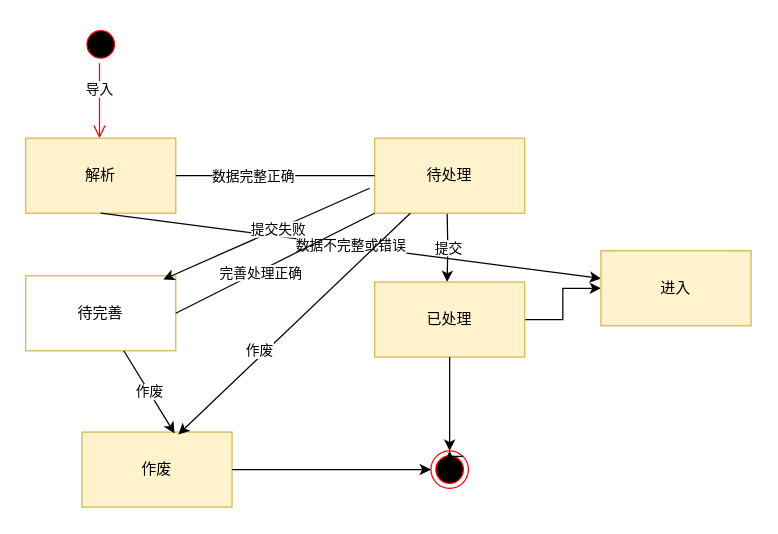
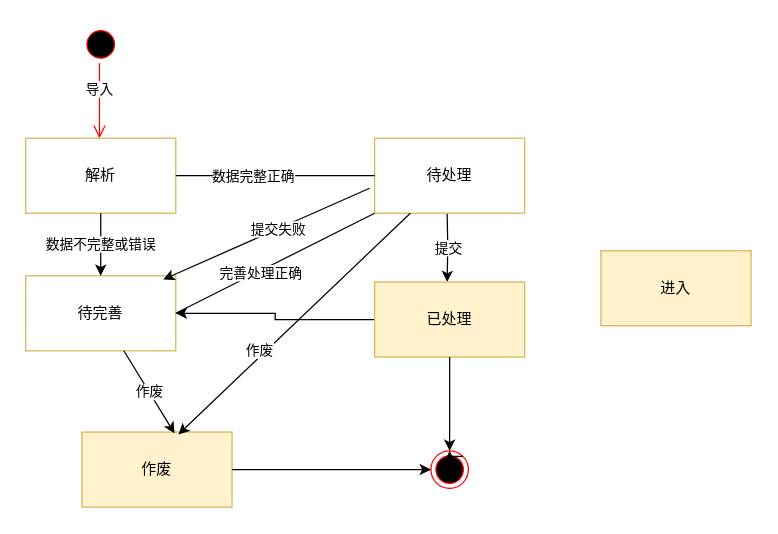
node "解析": fillcolor #fff2cc -> #ffffff
node "待处理": fillcolor #fff2cc -> #ffffff
edge "解析" -> "进入": now "解析" -> "待完善"
edge "已处理" -> "进入": now "已处理" -> "待完善"
